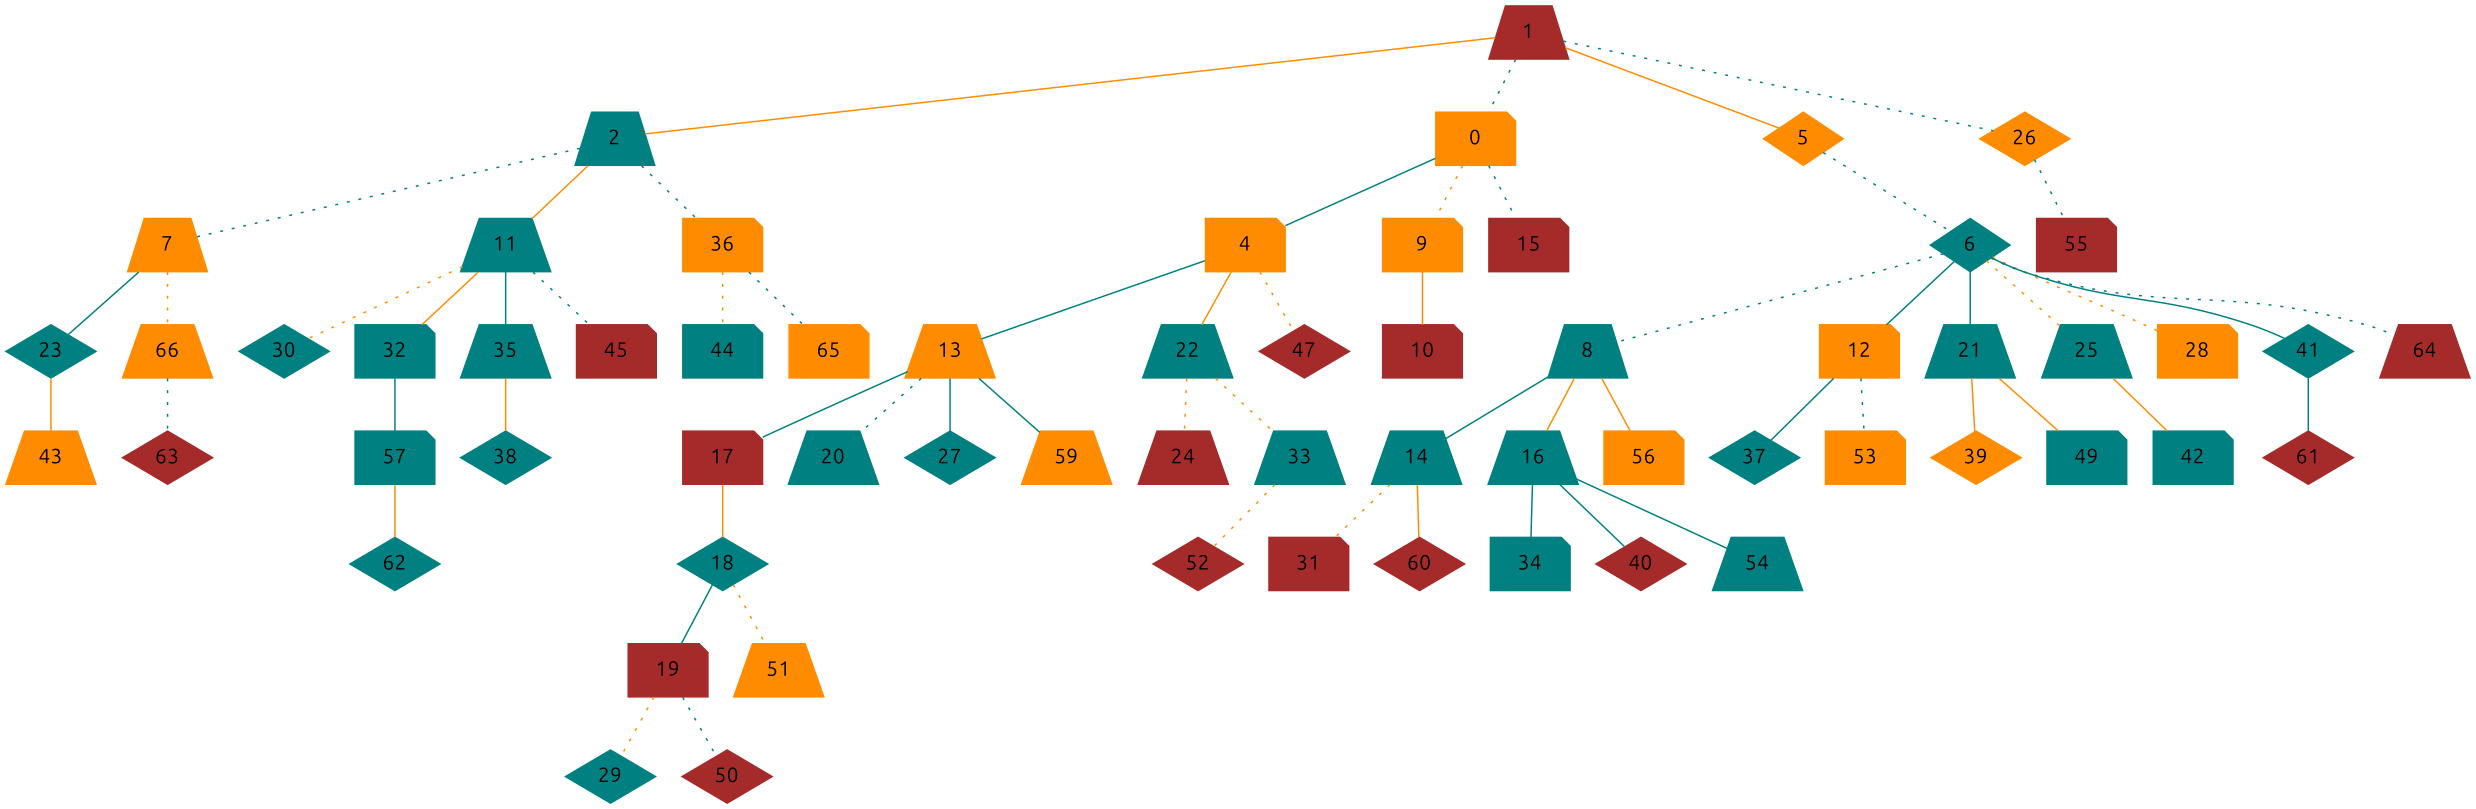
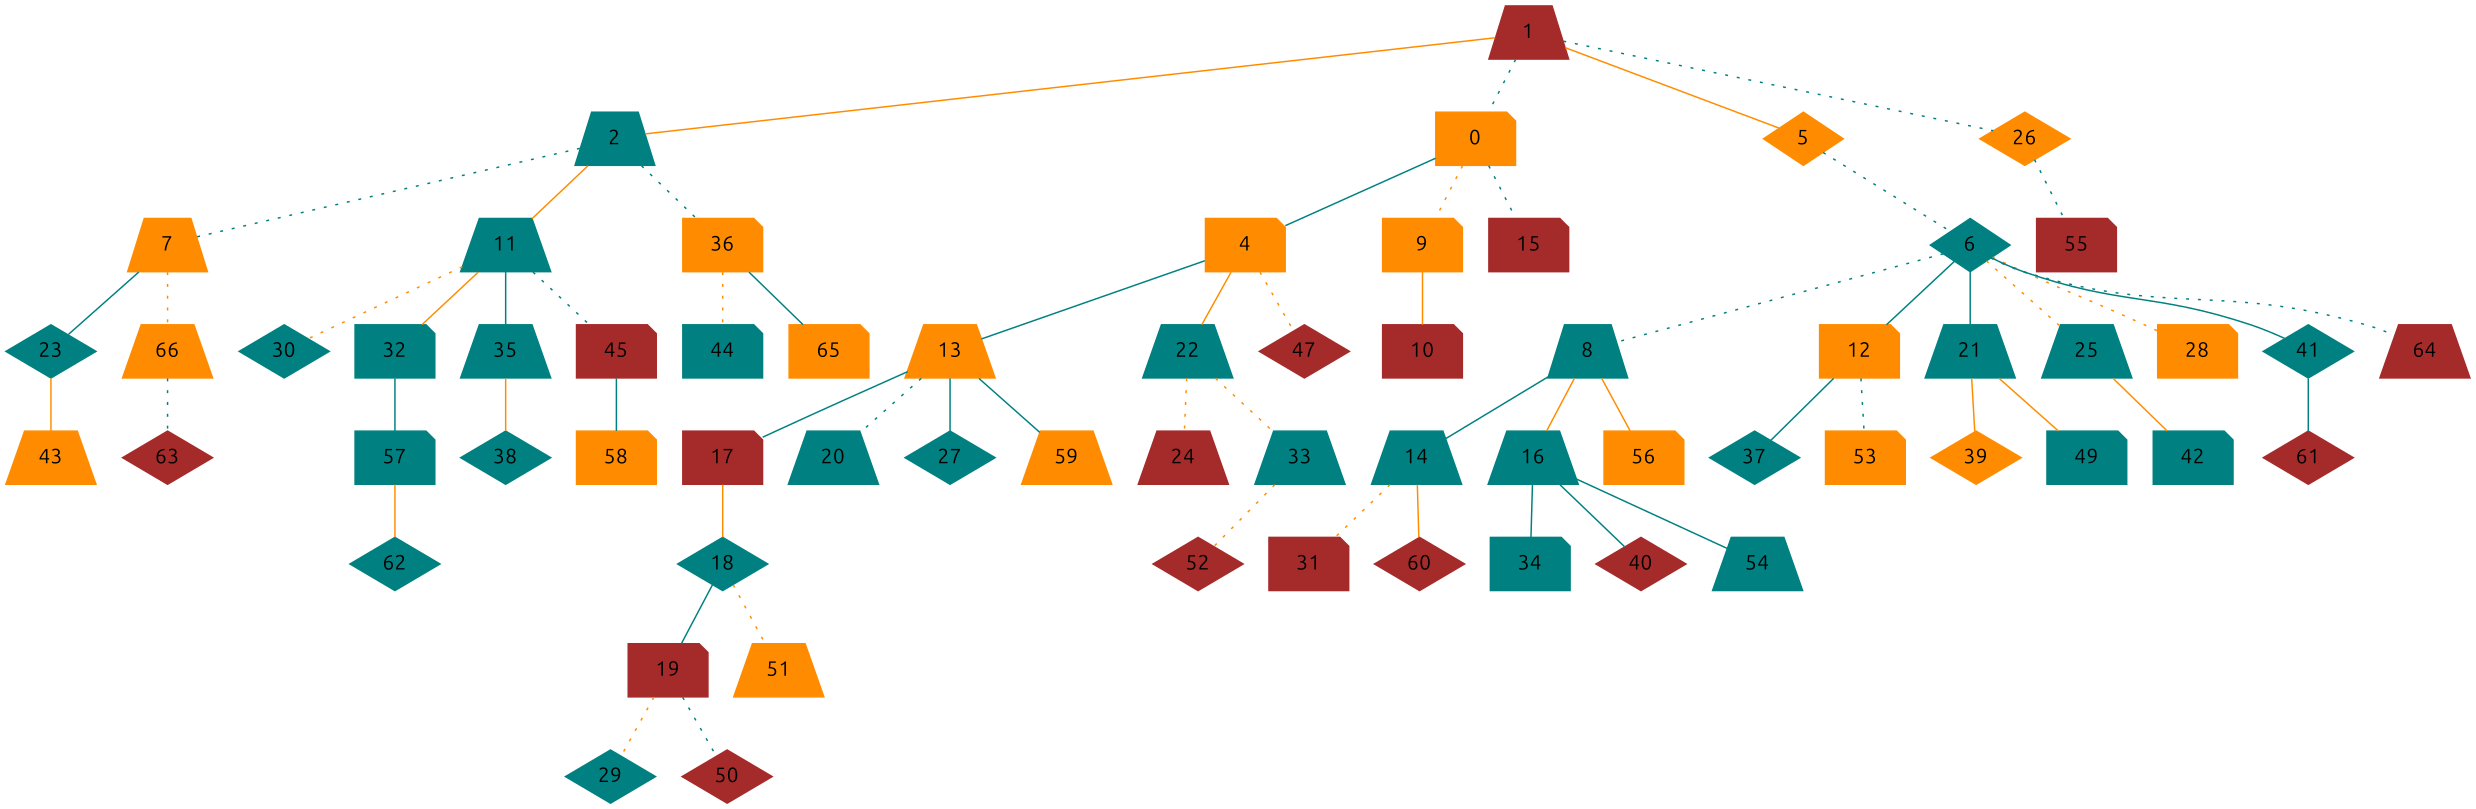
edge "36" -- "65": style dotted -> solid
node "58": added
